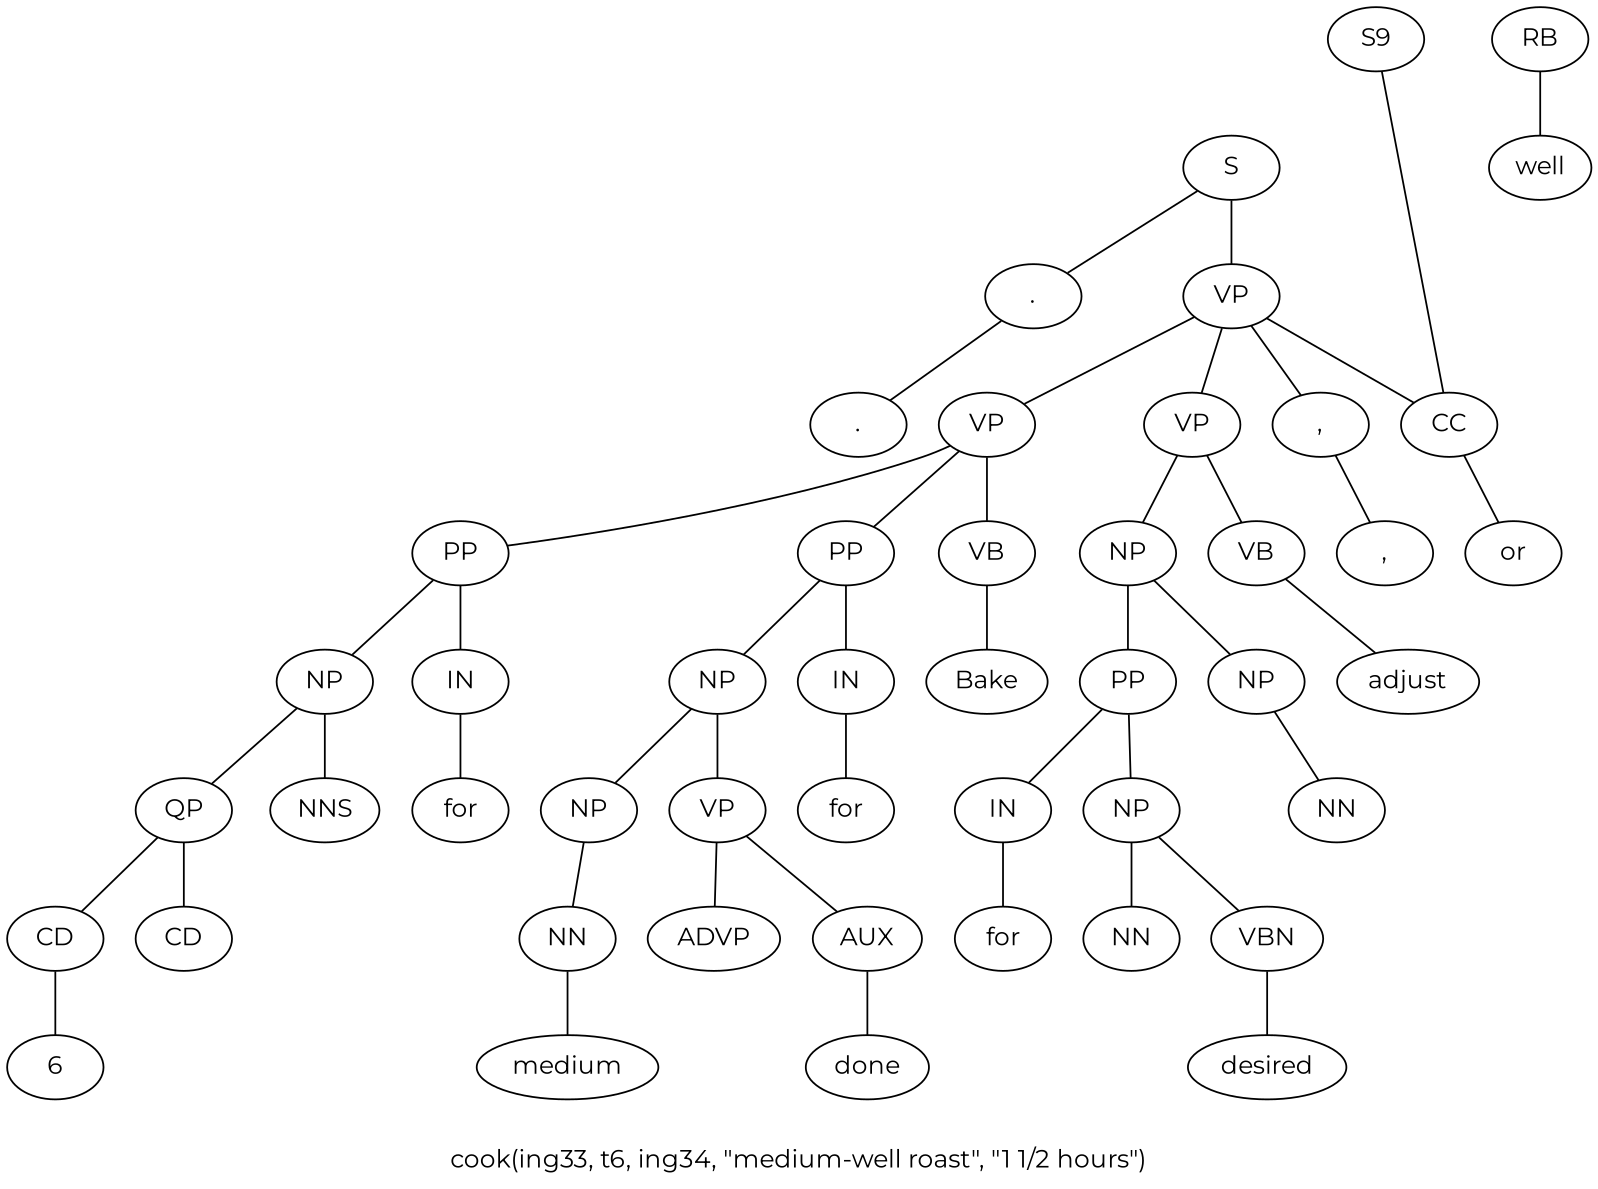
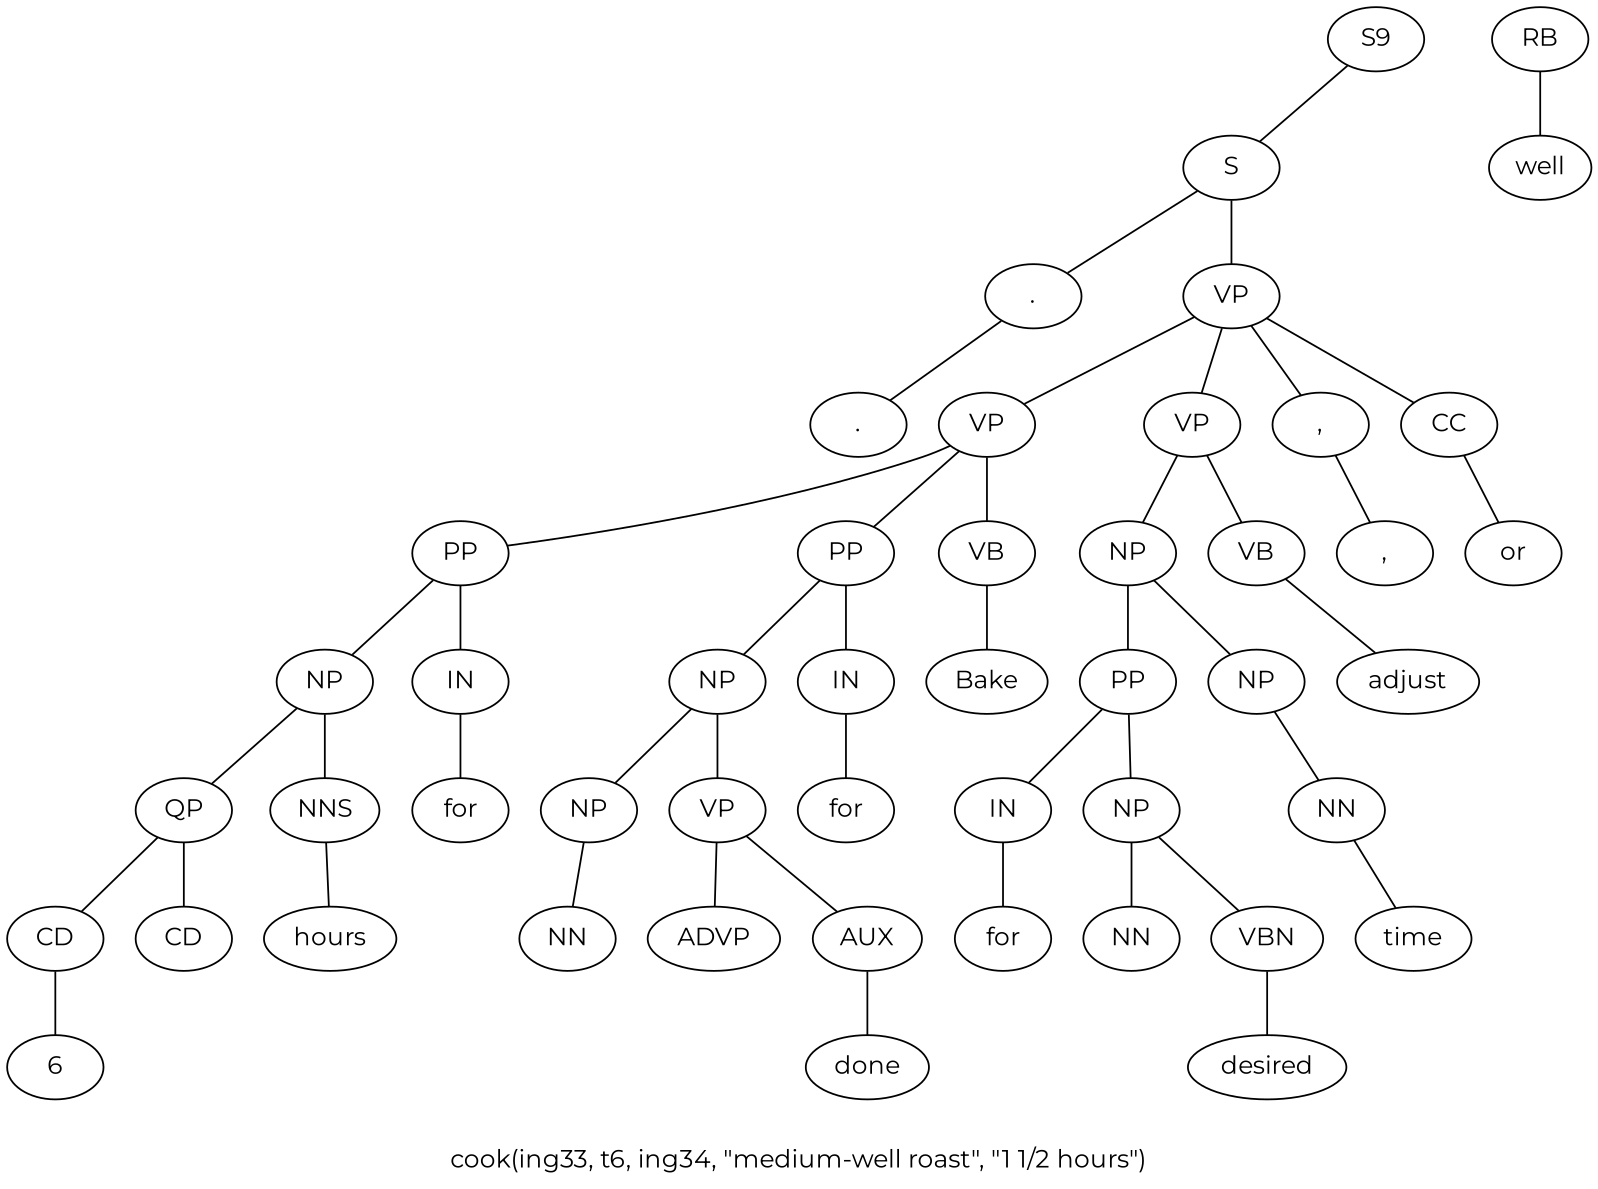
edge "S9" -- "CC": now "S9" -- "S"
node "hours": added
node "time": added
node "medium": removed
